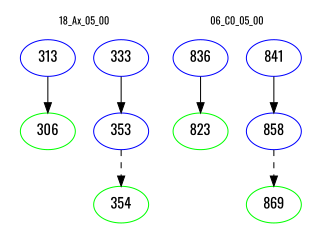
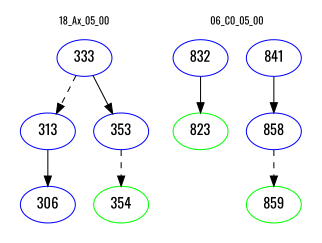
node "836": label "836" -> "832"
edge "333" -> "313": added
node "306": color green -> blue
node "869": label "869" -> "859"
